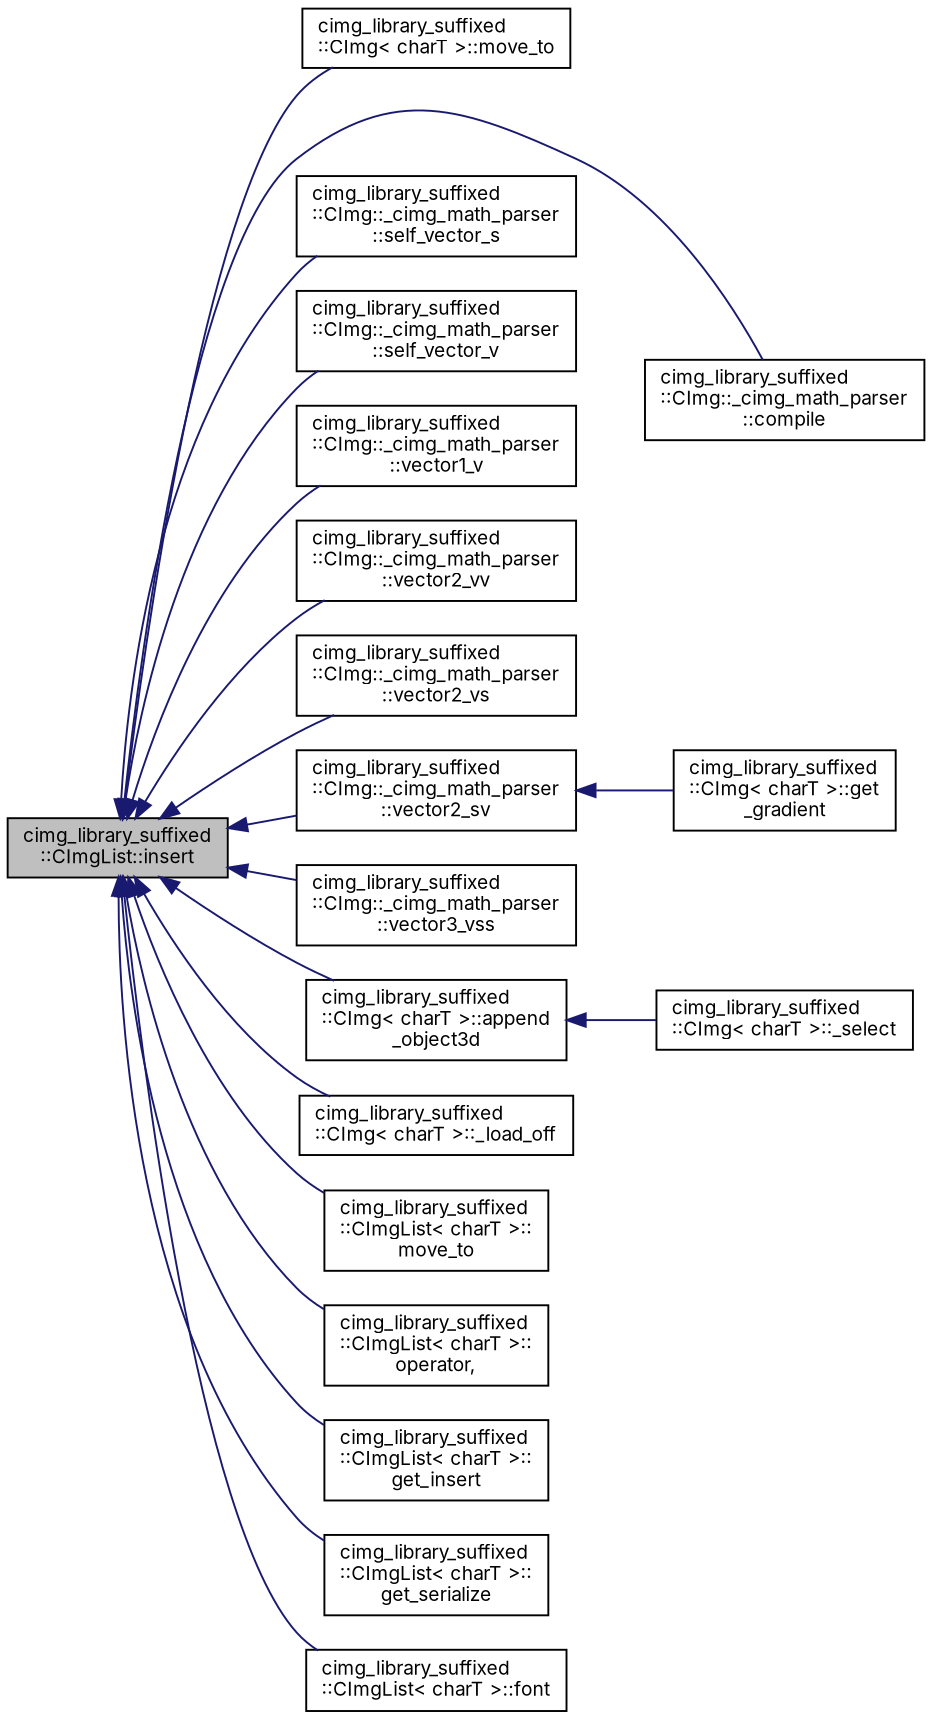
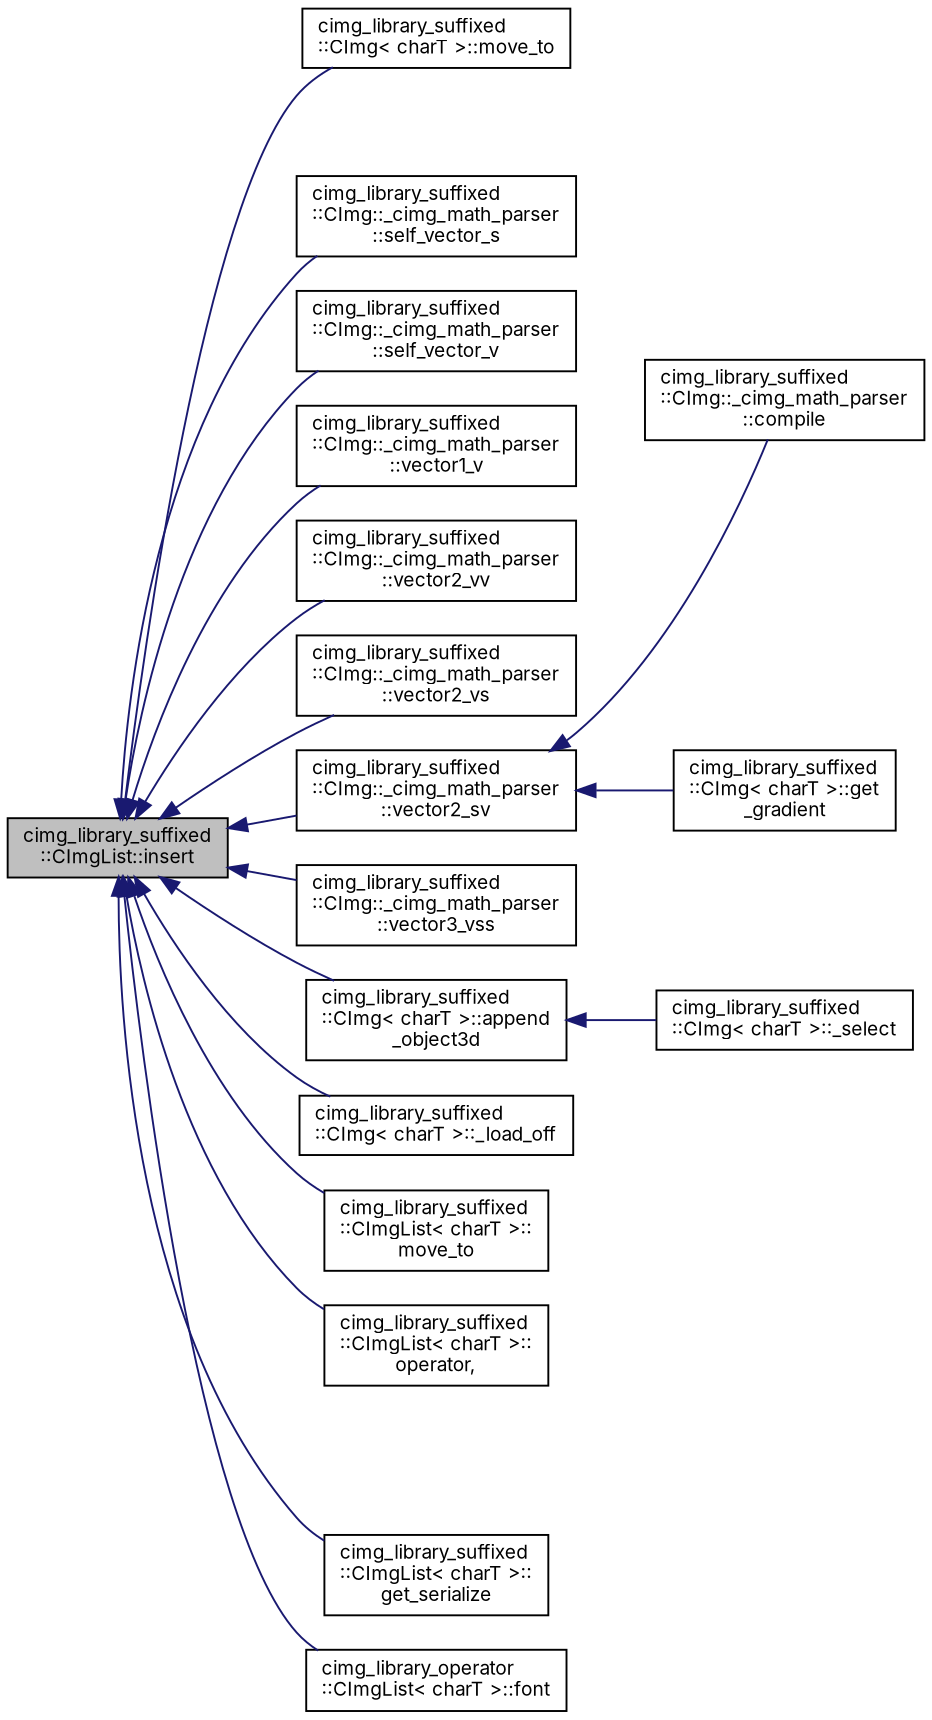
edge "cimg_library_suffixed ::CImg::_cimg_math_parser ::compile" -> "cimg_library_suffixed ::CImgList::insert": now "cimg_library_suffixed ::CImg::_cimg_math_parser ::compile" -> "cimg_library_suffixed ::CImg::_cimg_math_parser ::vector2_sv"
node "cimg_library_suffixed ::CImgList< charT >:: get_insert": removed
node "cimg_library_suffixed ::CImgList< charT >::font": label "cimg_library_suffixed ::CImgList< charT >::font" -> "cimg_library_operator ::CImgList< charT >::font"
